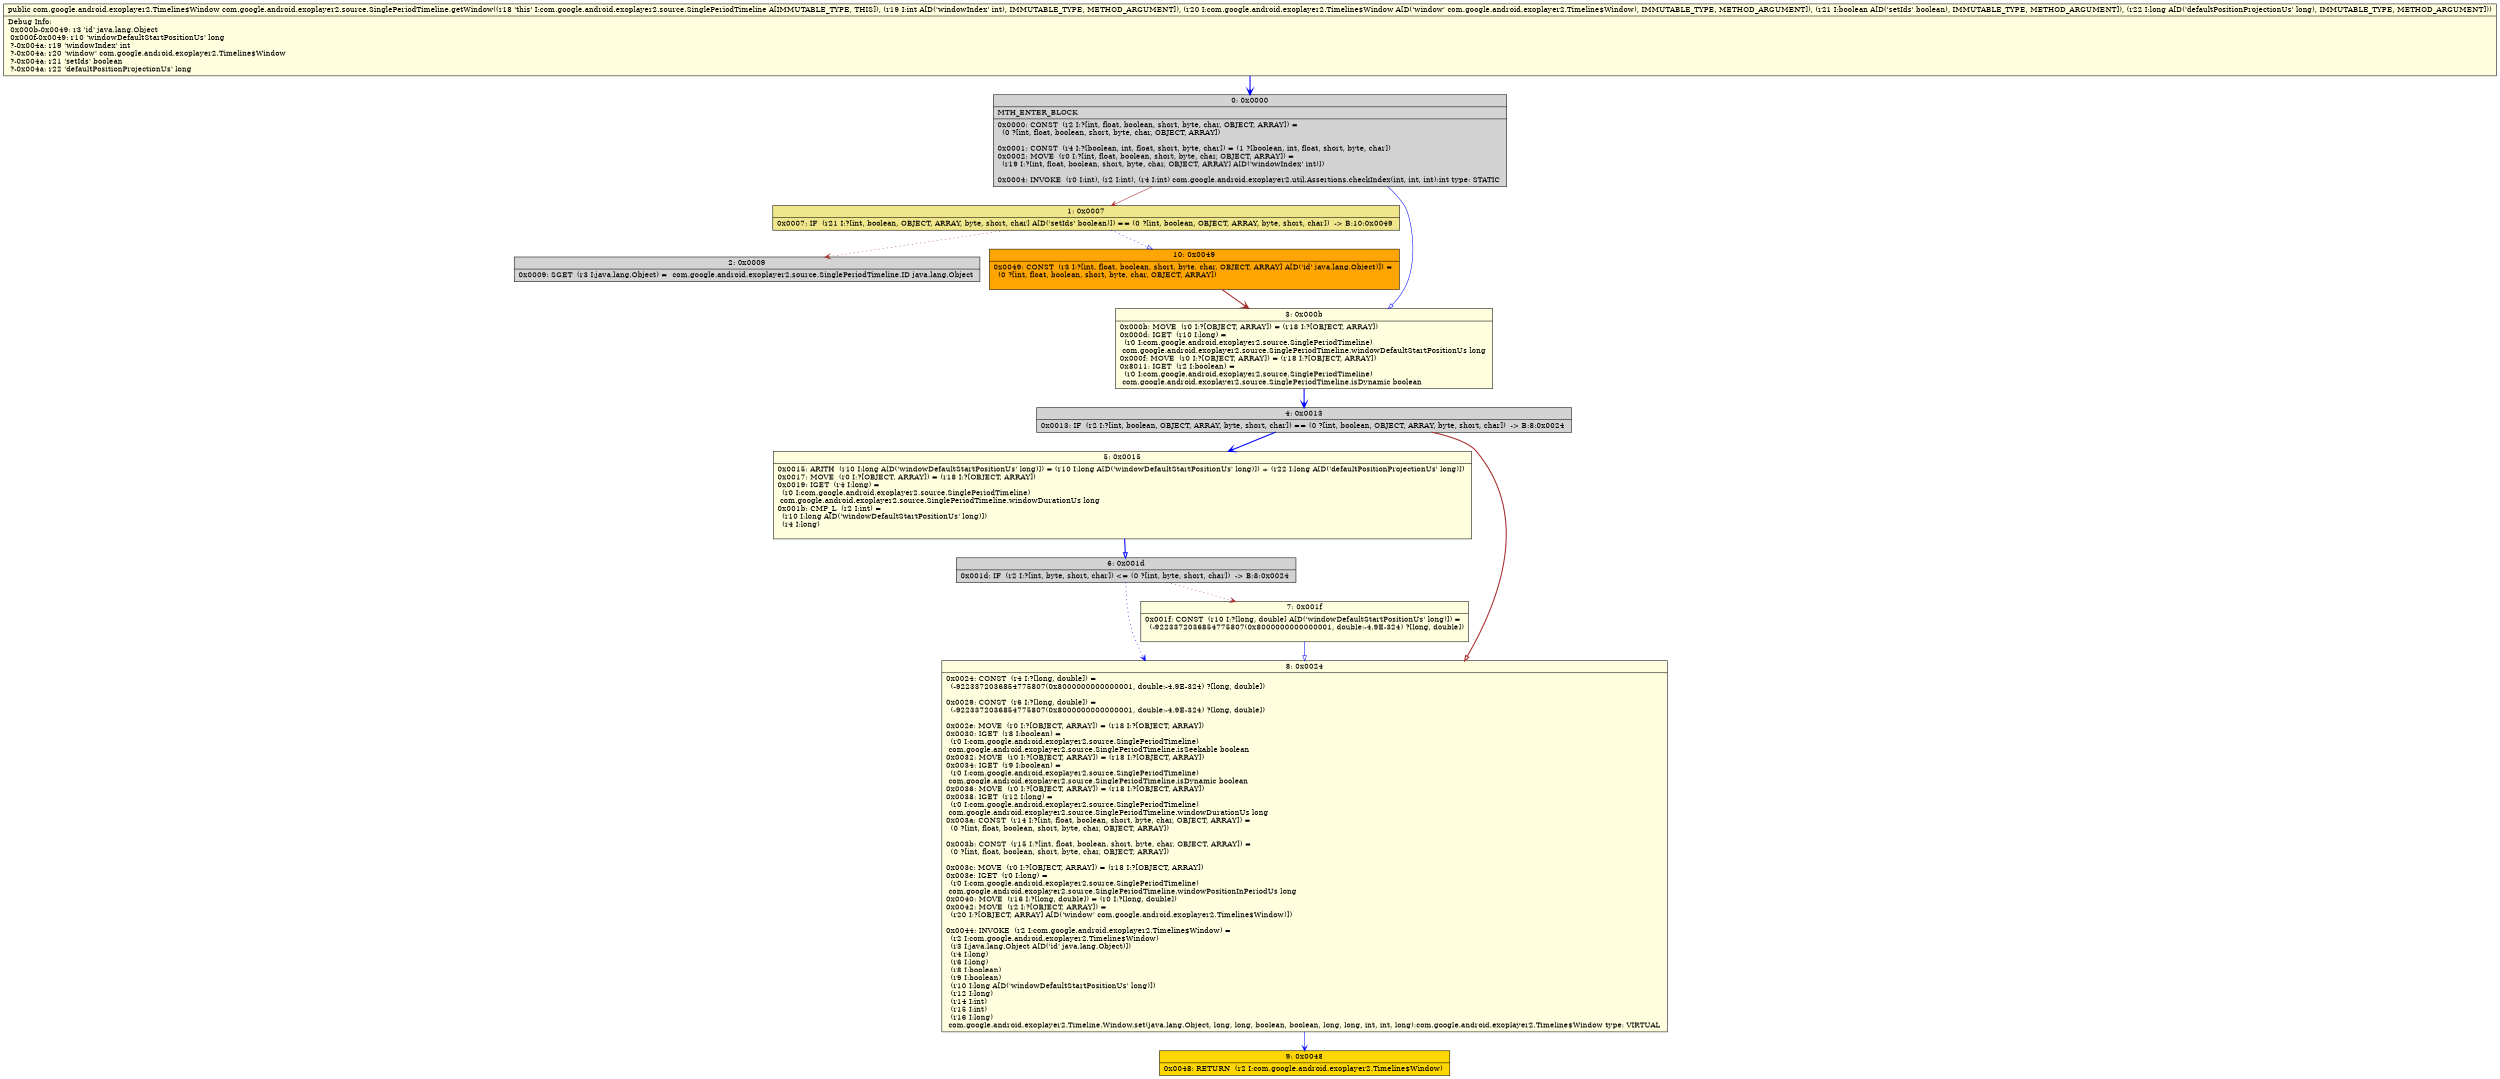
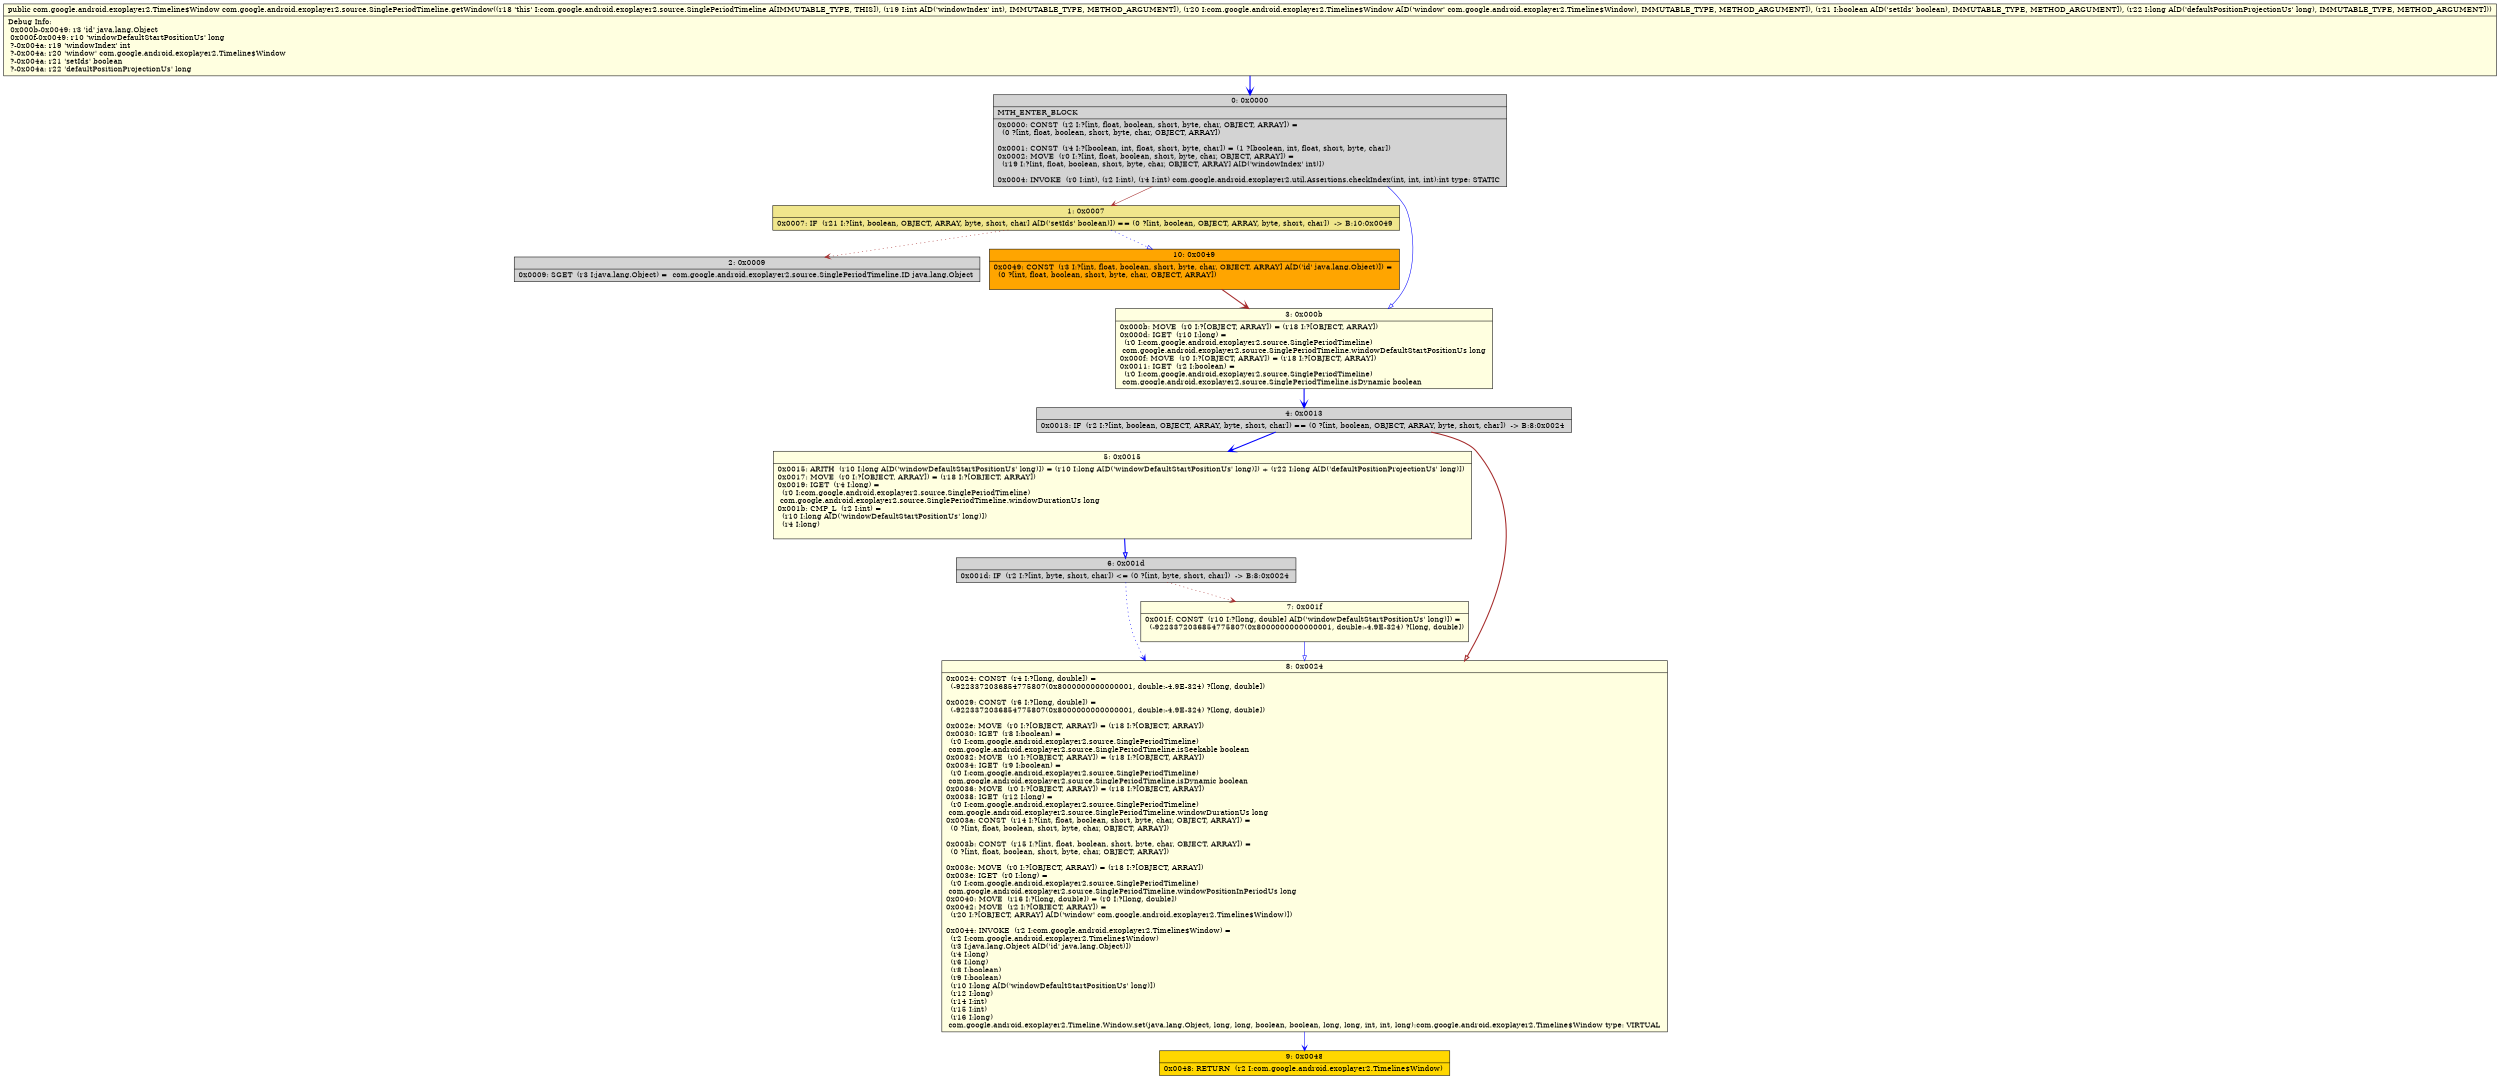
node "3: 0x000b": text "0x8011: IGET  (r2 I:boolean) =" -> "0x0011: IGET  (r2 I:boolean) ="
